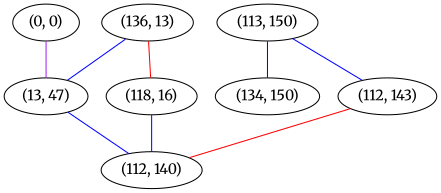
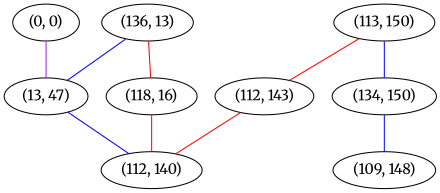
edge "(113, 150)" -- "(112, 143)": color blue -> red
edge "(118, 16)" -- "(112, 140)": color blue -> red
node "(109, 148)": added
